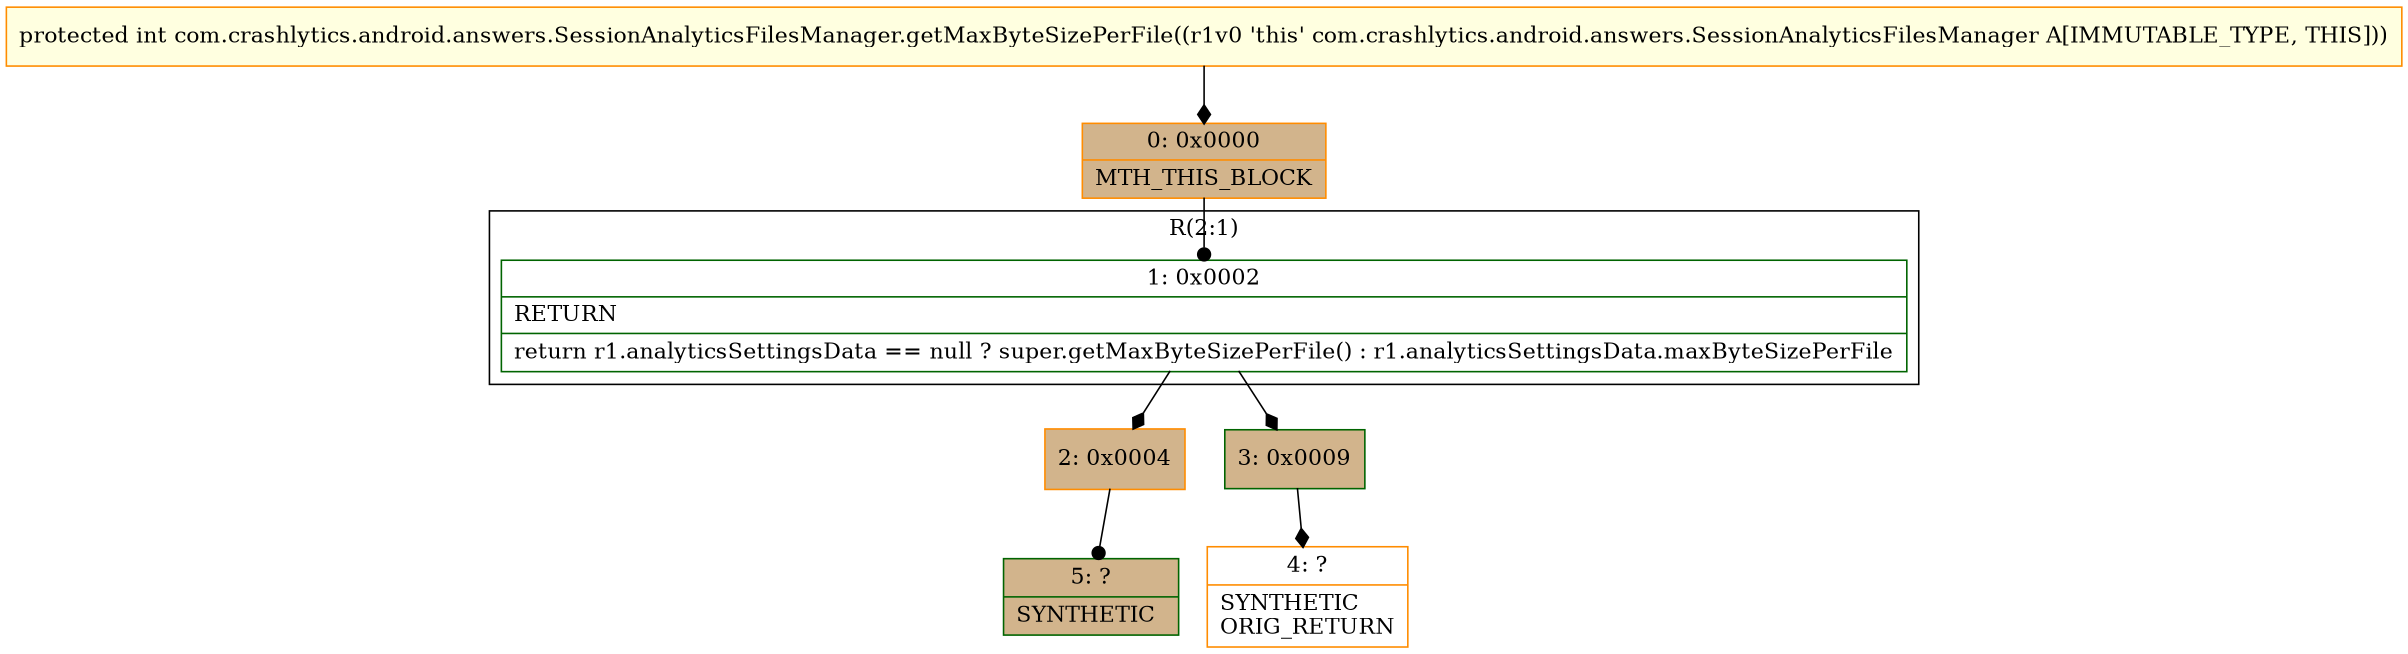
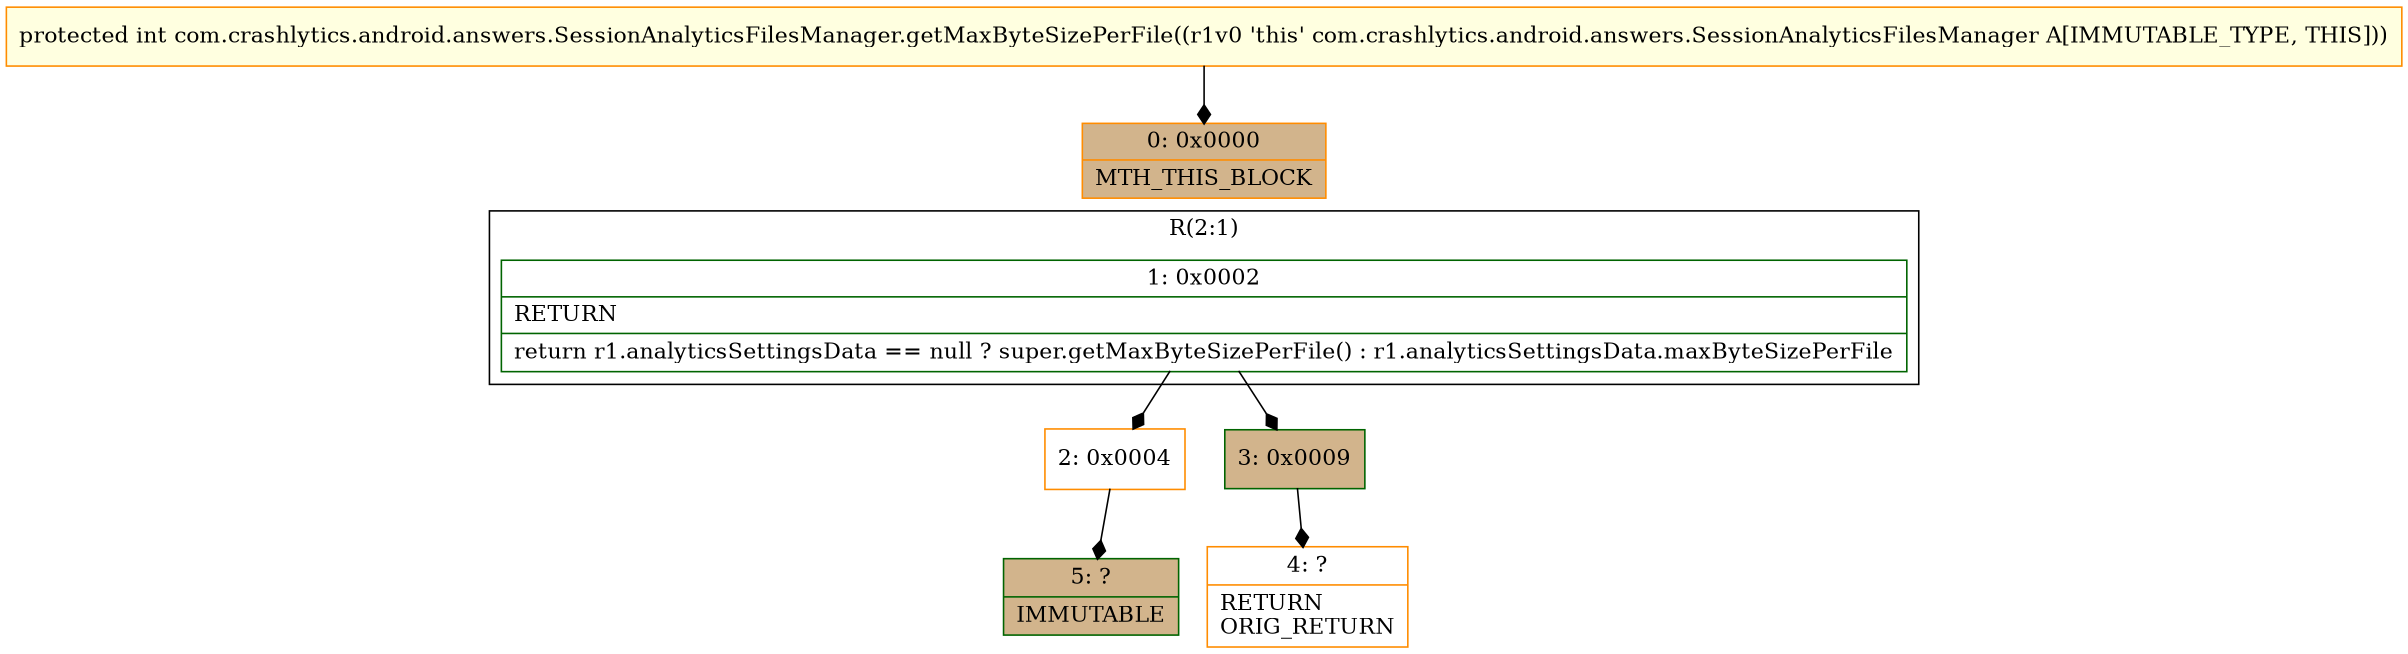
edge "0: 0x0000" -> "1: 0x0002": removed
node "2: 0x0004": fillcolor tan -> white
edge "2: 0x0004" -> "5: ?": arrowhead dot -> diamond
node "4: ?": text "SYNTHETIC" -> "RETURN"
node "5: ?": text "SYNTHETIC" -> "IMMUTABLE"
